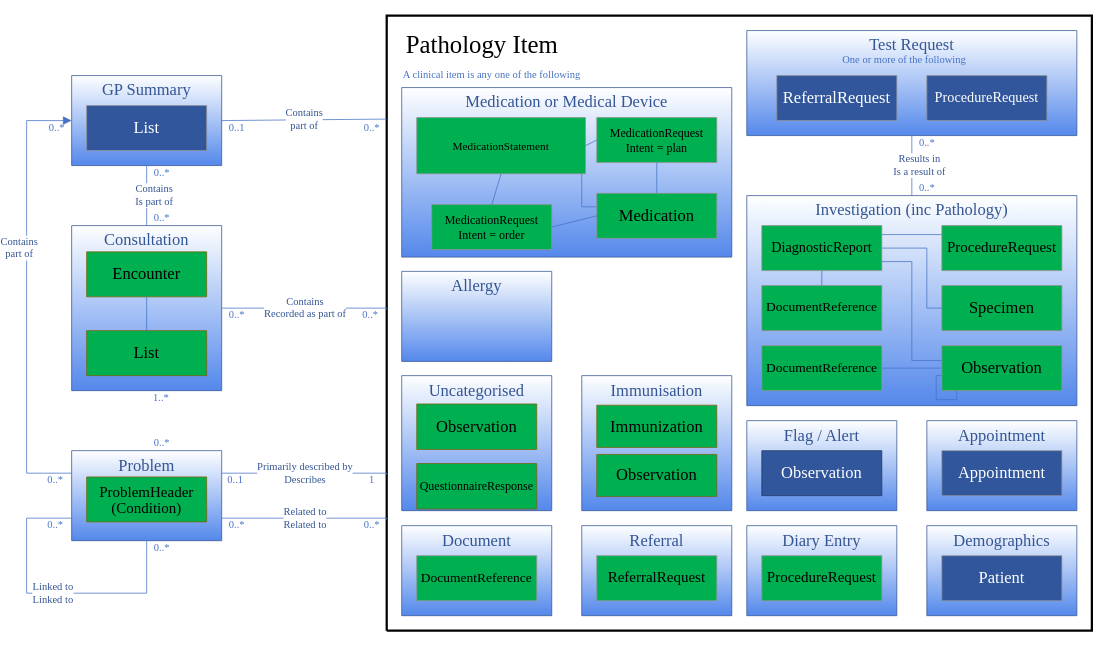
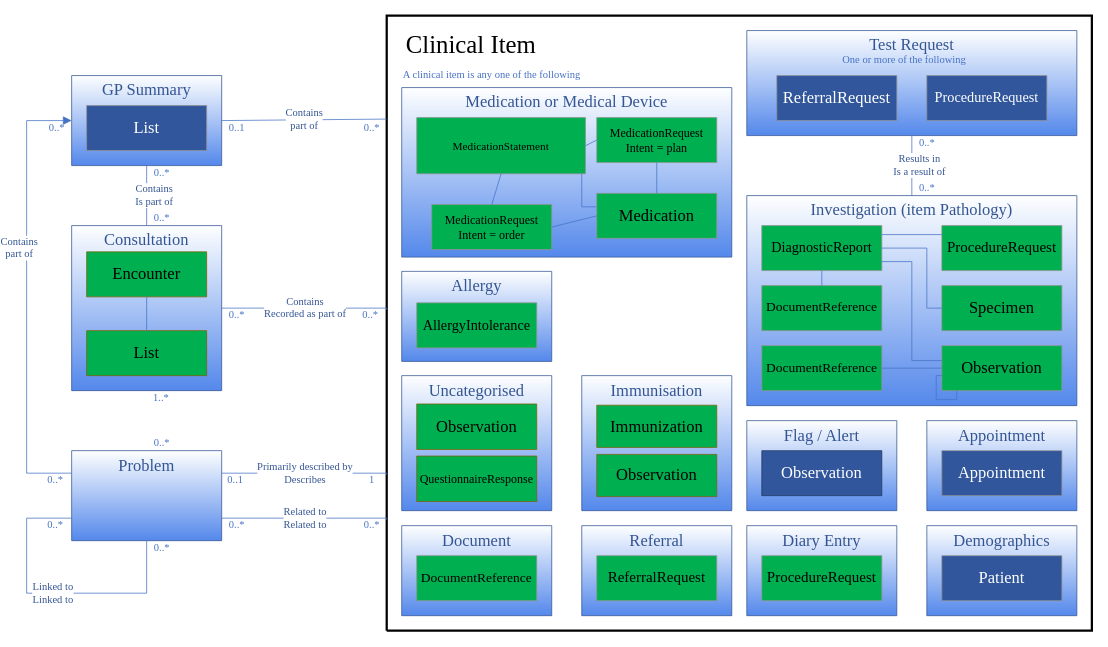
node "Pathology Item": label "Pathology Item" -> "Clinical Item"
node "Investigation (inc Pathology)": label "Investigation (inc Pathology)" -> "Investigation (item Pathology)"
node "AllergyIntolerance": added
node "QuestionnaireResponse": moved (477, 486) -> (477, 479)
node "ProblemHeader (Condition)": removed
